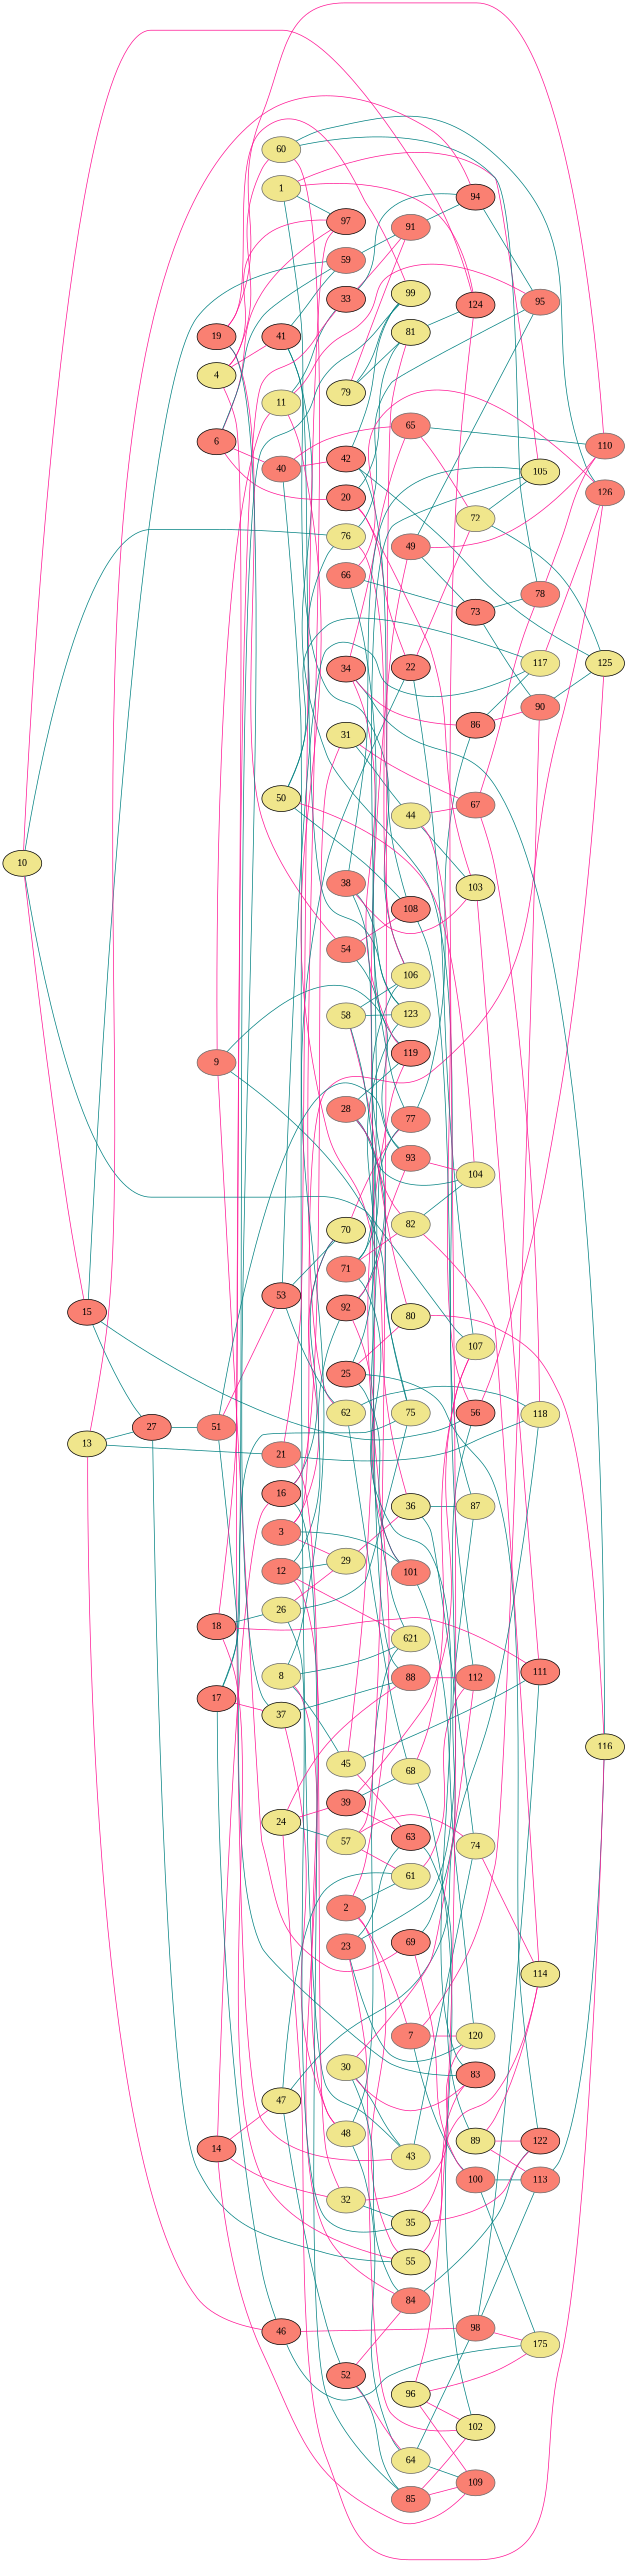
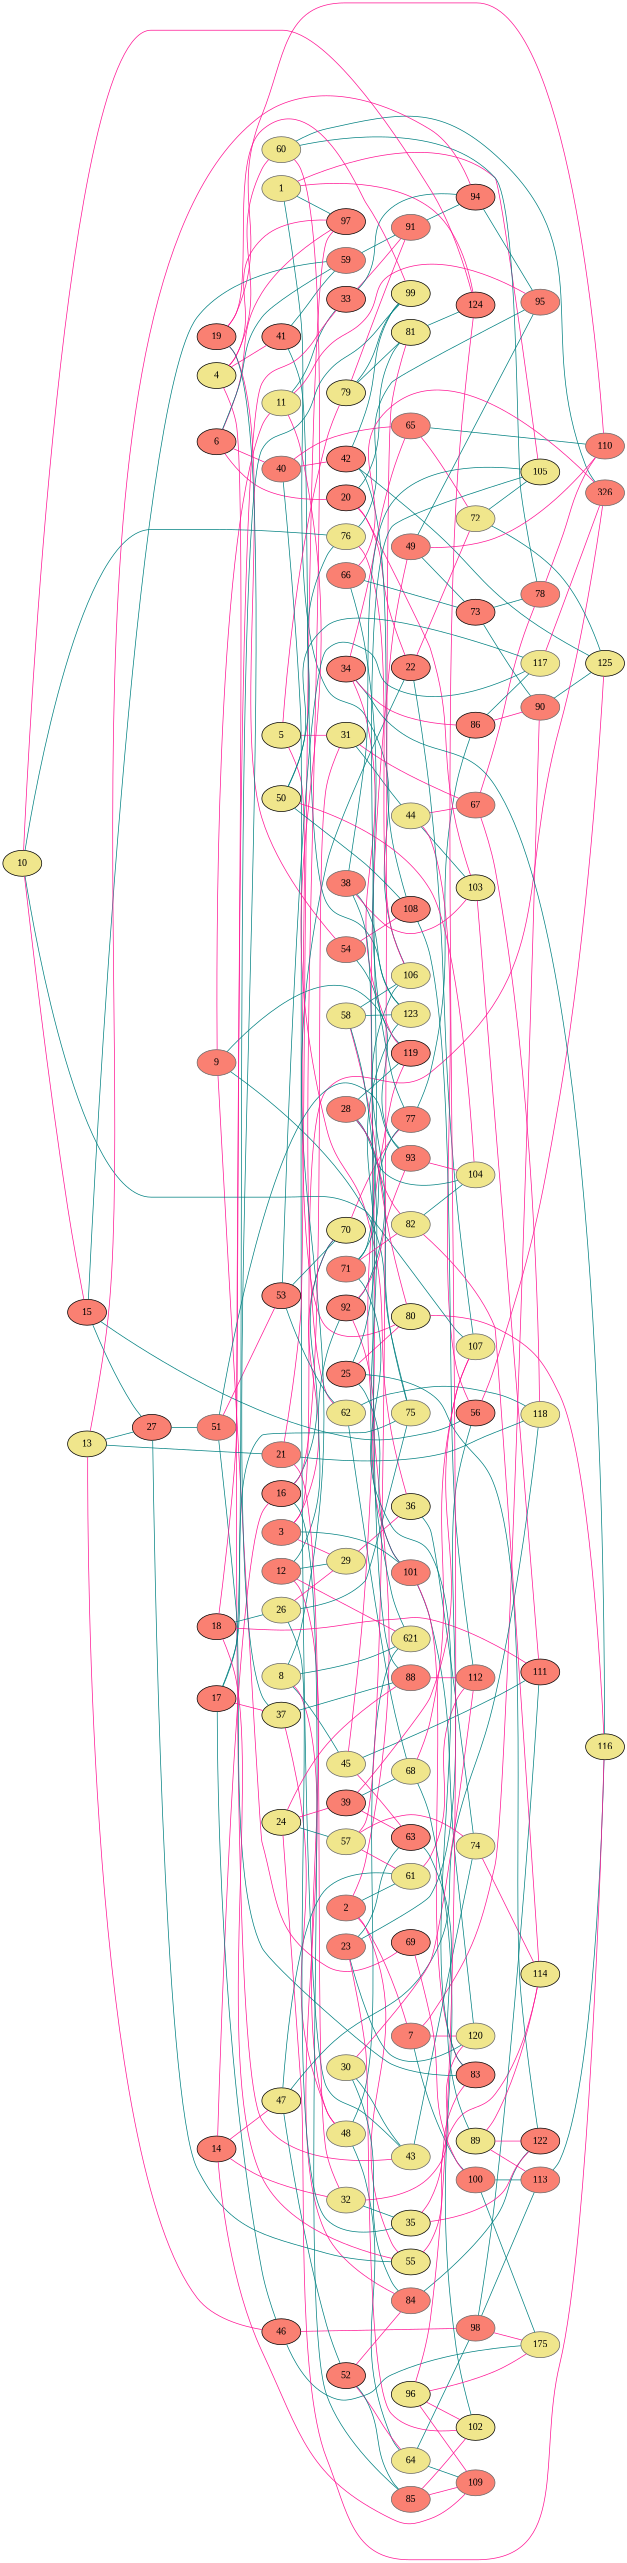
node "126": label "126" -> "326"
node "5": added
node "87": removed
edge "30" -- "83": now "101" -- "83"
